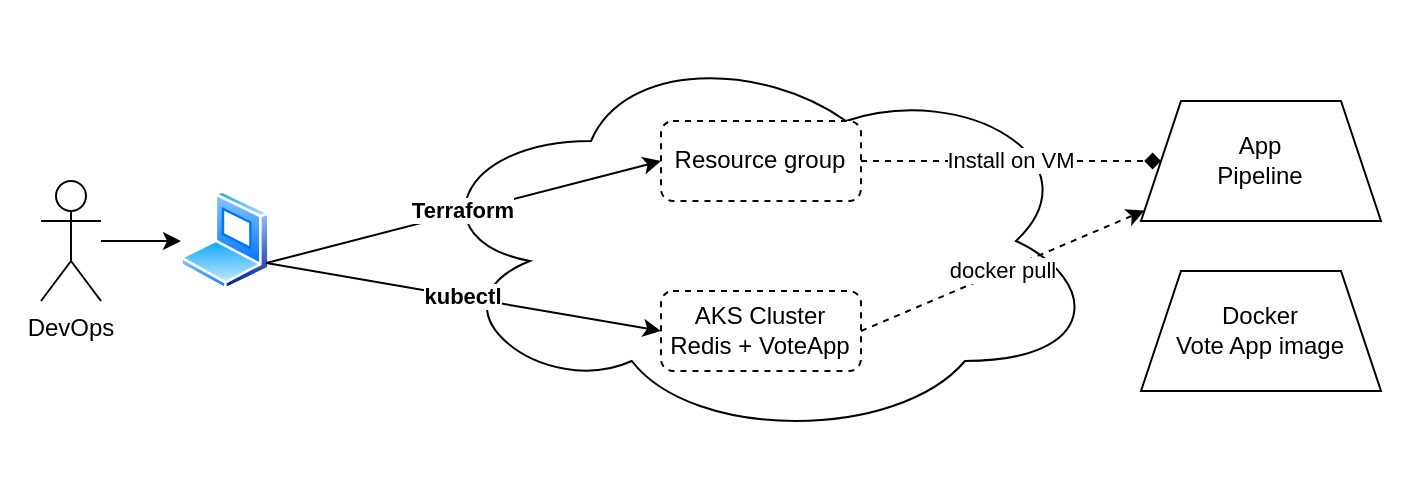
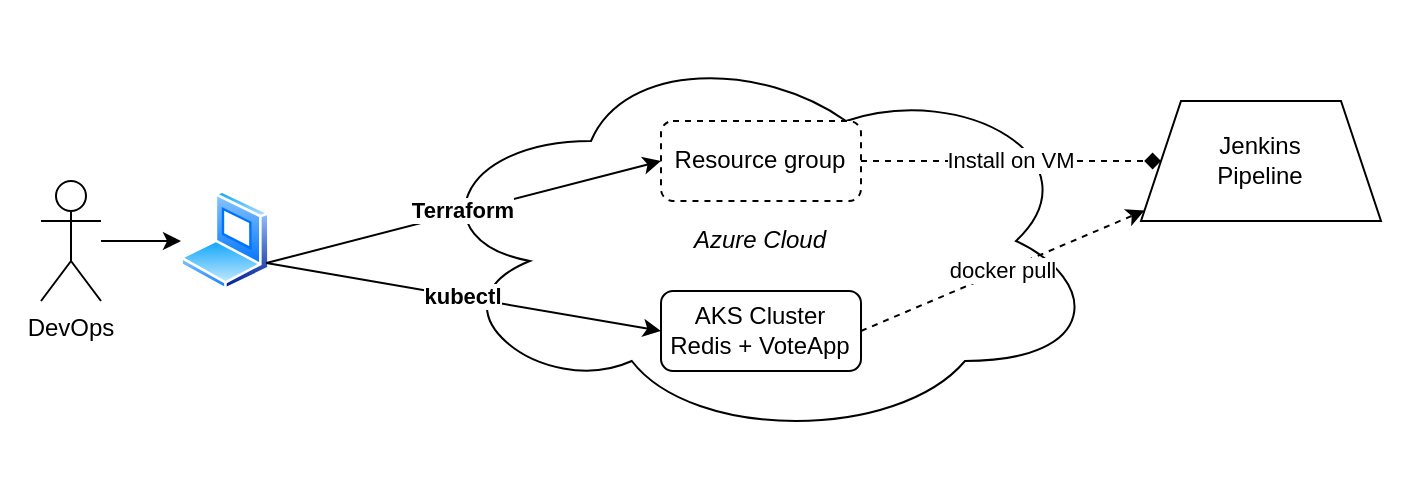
node "App Pipeline": label "App Pipeline" -> "Jenkins Pipeline"
node "Azure Cloud": added
node "AKS Cluster Redis + VoteApp": style dashed -> solid
node "Docker Vote App image": removed
